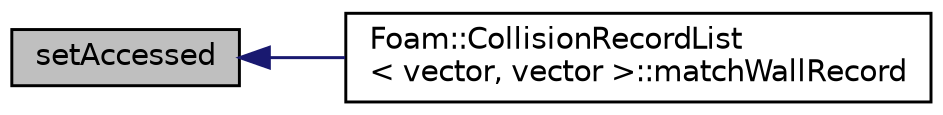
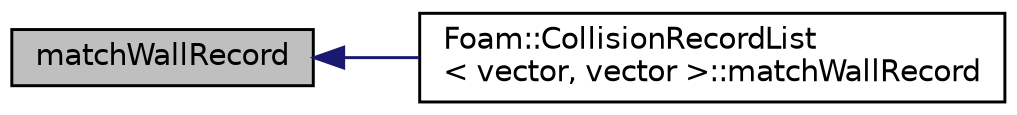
node "setAccessed": label "setAccessed" -> "matchWallRecord"
